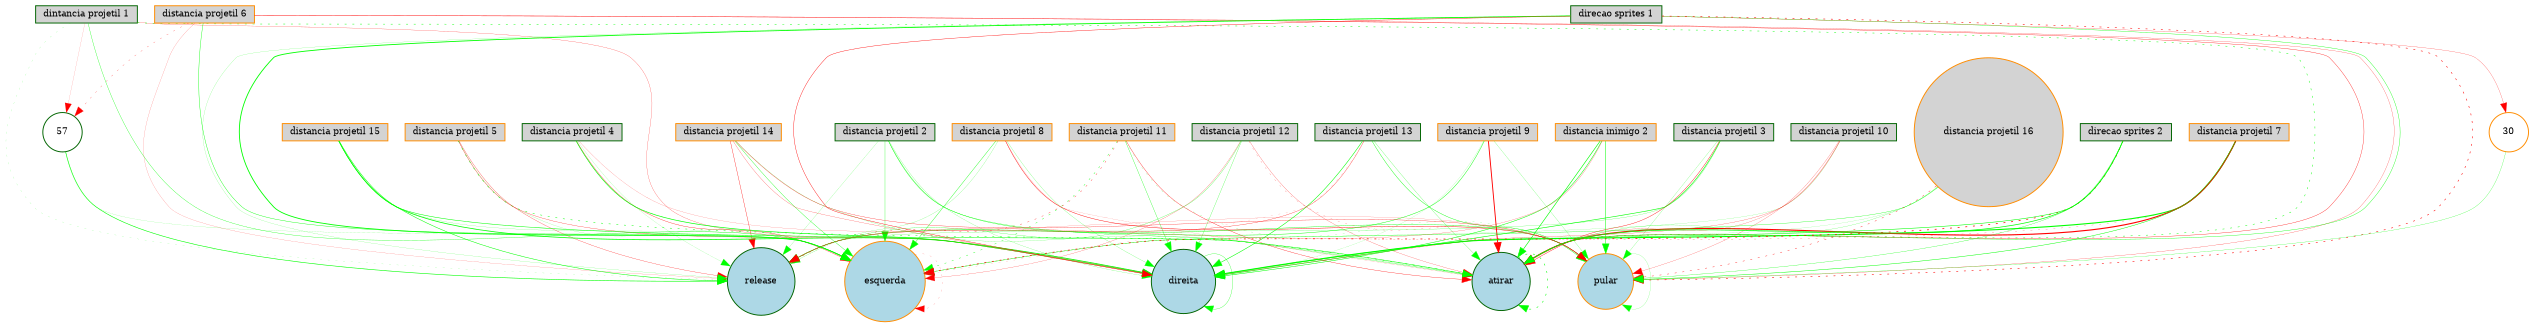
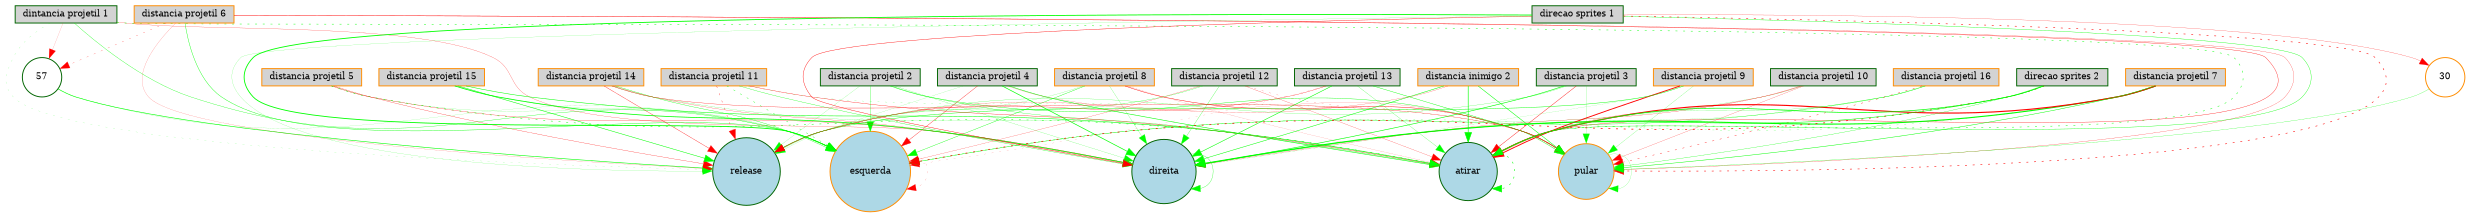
edge "distancia projetil 4" -> "atirar": added
node "distancia projetil 16": shape circle -> box
edge "distancia projetil 7" -> "esquerda": color red -> green
